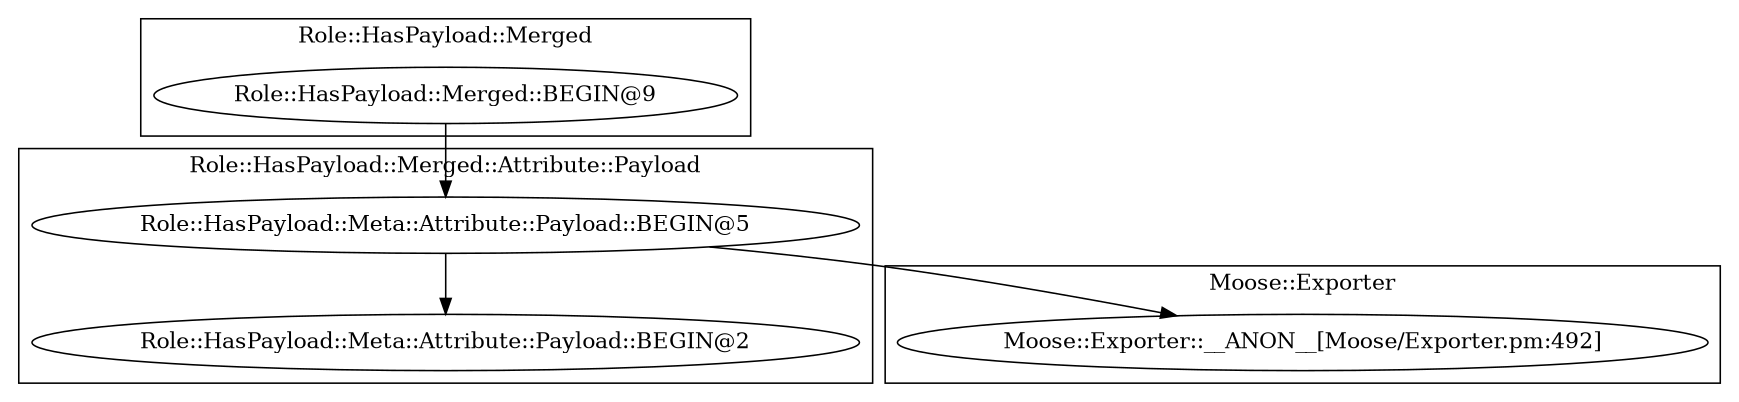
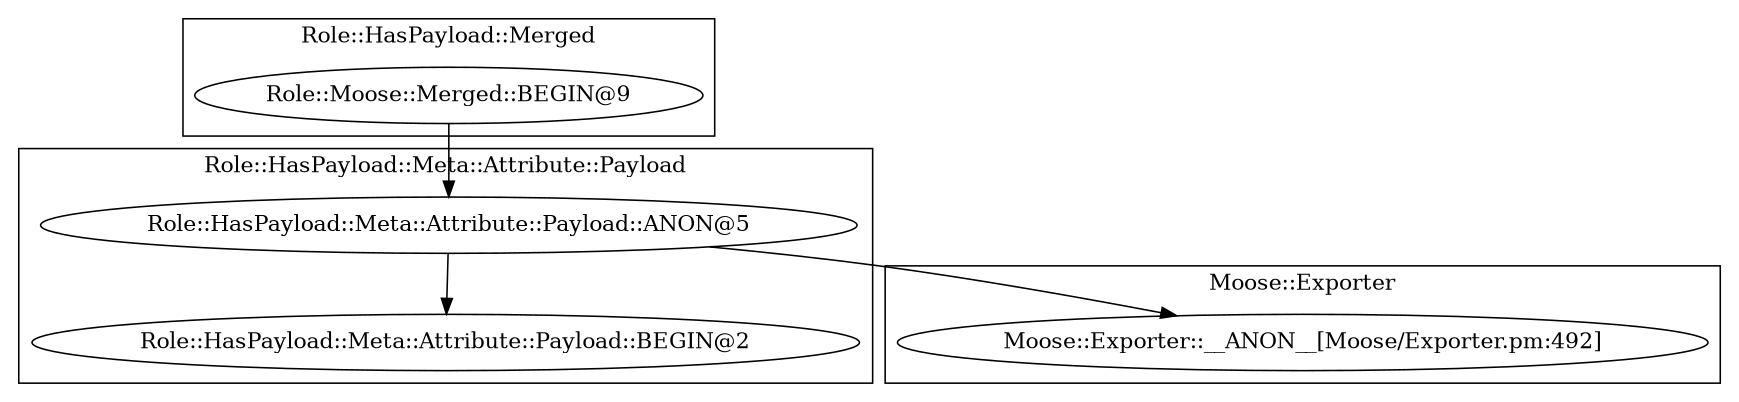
node "Role::HasPayload::Merged::BEGIN@9": label "Role::HasPayload::Merged::BEGIN@9" -> "Role::Moose::Merged::BEGIN@9"
cluster "Role::HasPayload::Merged::Attribute::Payload": label "Role::HasPayload::Merged::Attribute::Payload" -> "Role::HasPayload::Meta::Attribute::Payload"
node "Role::HasPayload::Meta::Attribute::Payload::BEGIN@5": label "Role::HasPayload::Meta::Attribute::Payload::BEGIN@5" -> "Role::HasPayload::Meta::Attribute::Payload::ANON@5"
